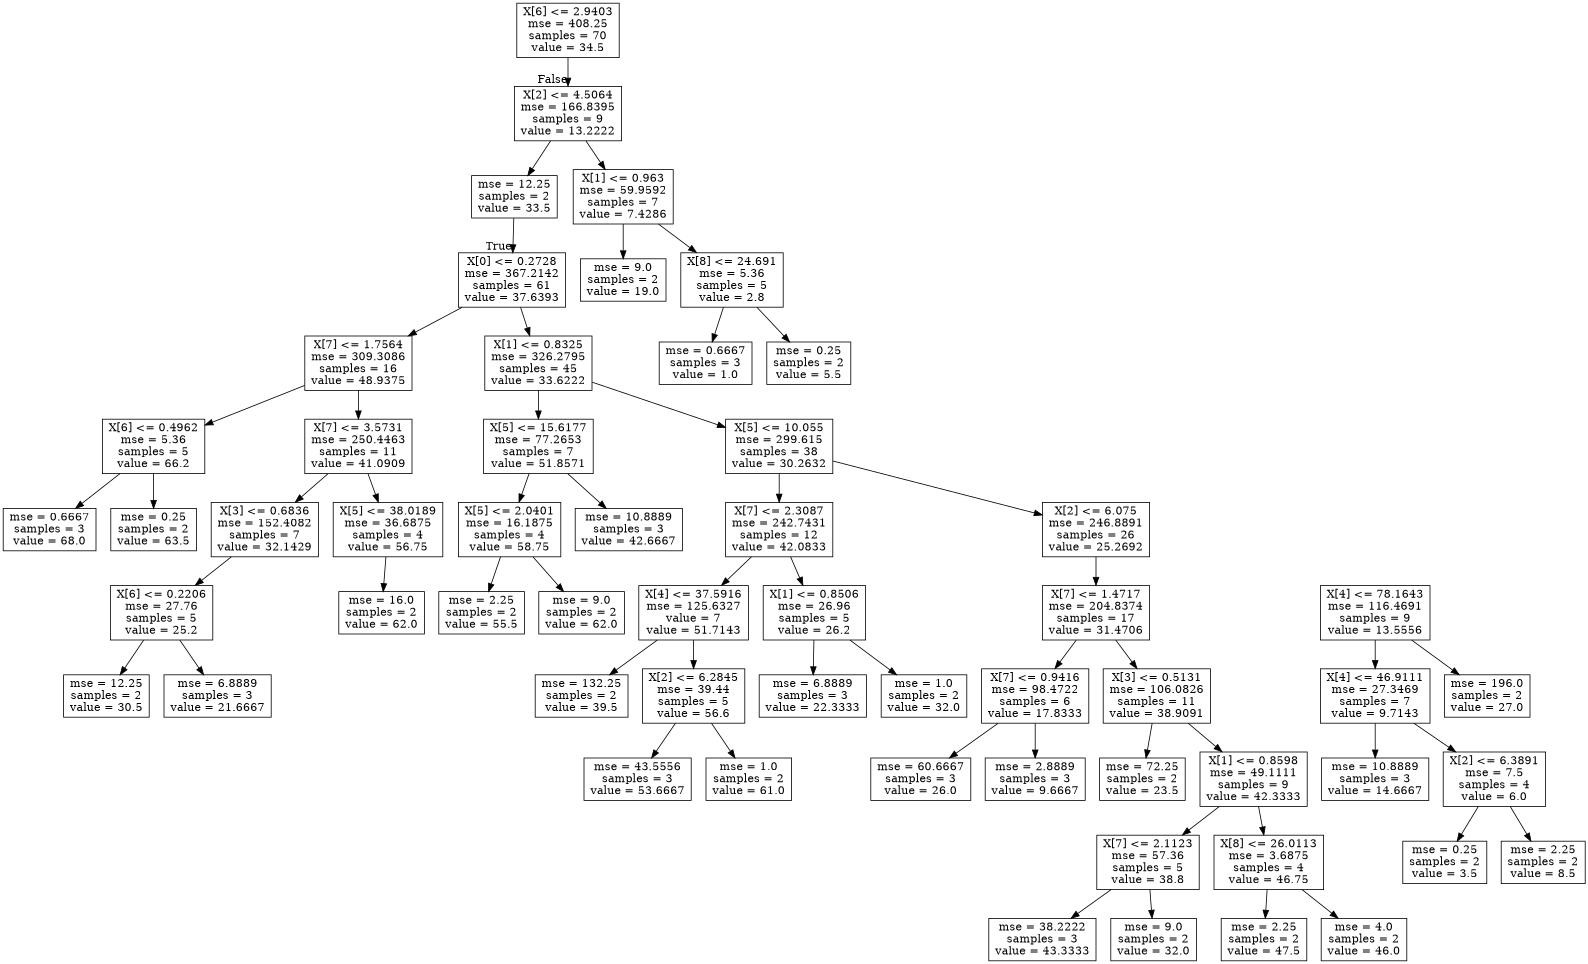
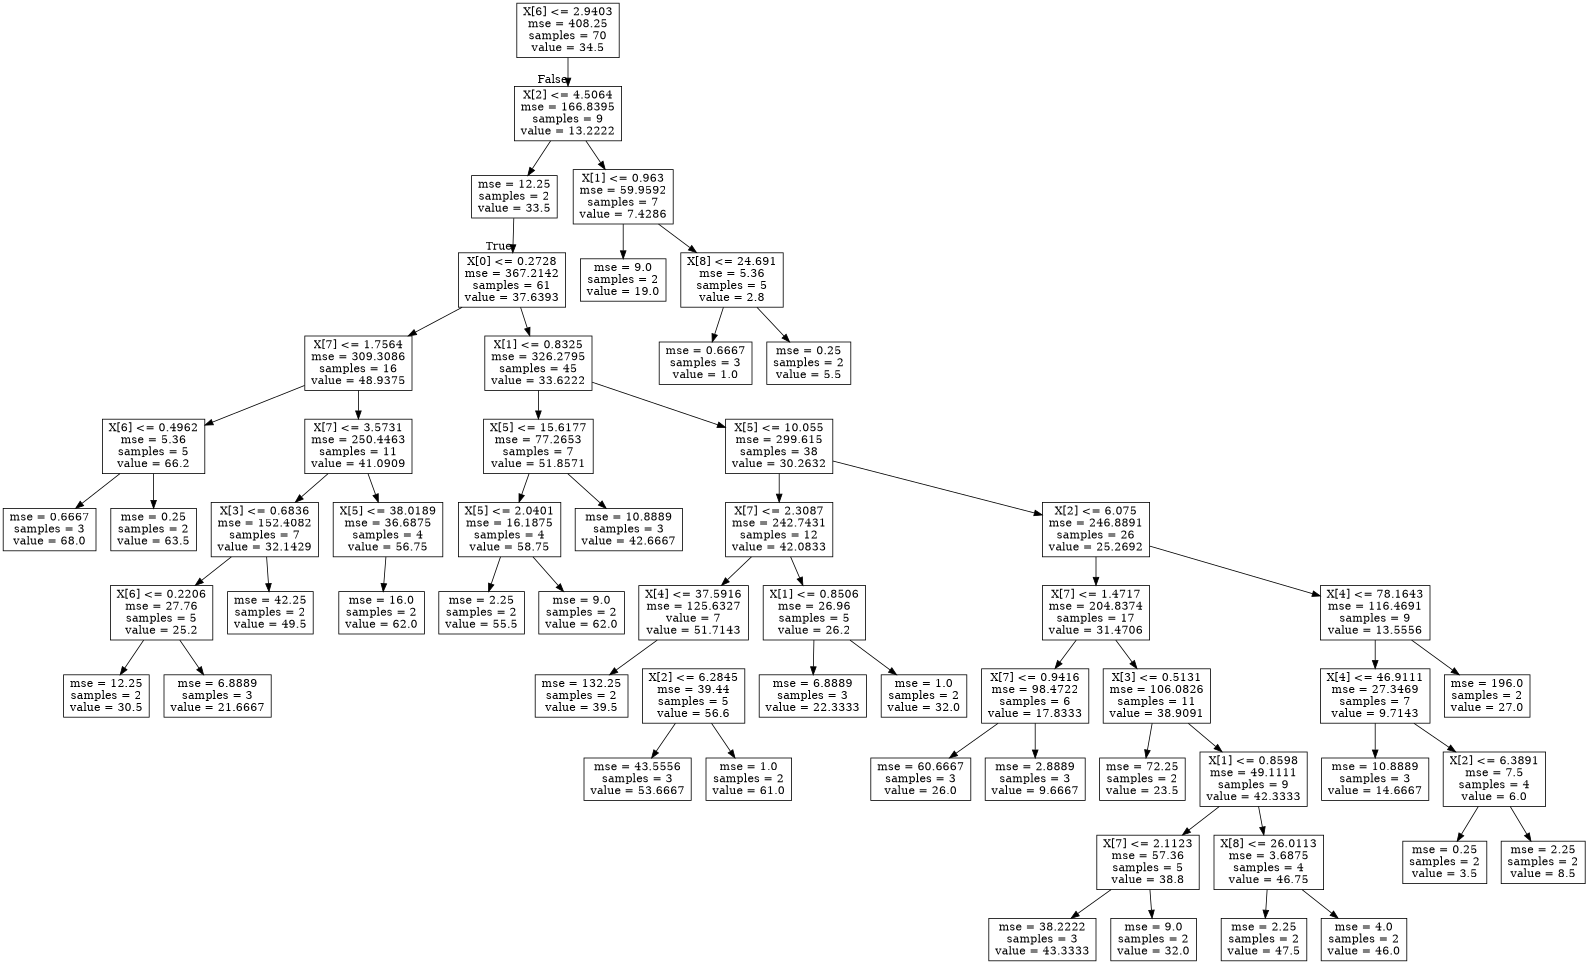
edge "X[2] <= 6.075 mse = 246.8891 samples = 26 value = 25.2692" -> "X[4] <= 78.1643 mse = 116.4691 samples = 9 value = 13.5556": added
node "mse = 42.25 samples = 2 value = 49.5": added
edge "X[4] <= 37.5916 mse = 125.6327 value = 7 value = 51.7143" -> "X[2] <= 6.2845 mse = 39.44 samples = 5 value = 56.6": removed
